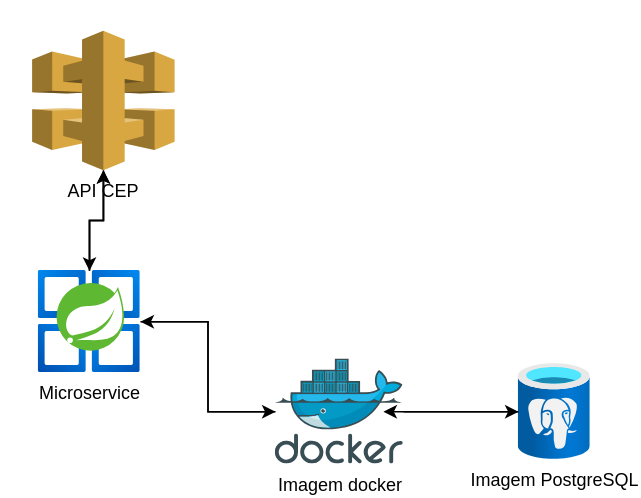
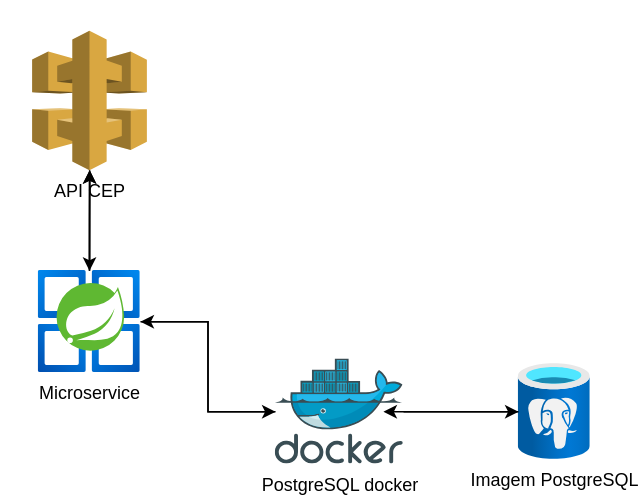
node "API CEP": size 143x140 -> 115x140
node "Imagem docker": label "Imagem docker" -> "PostgreSQL docker"
